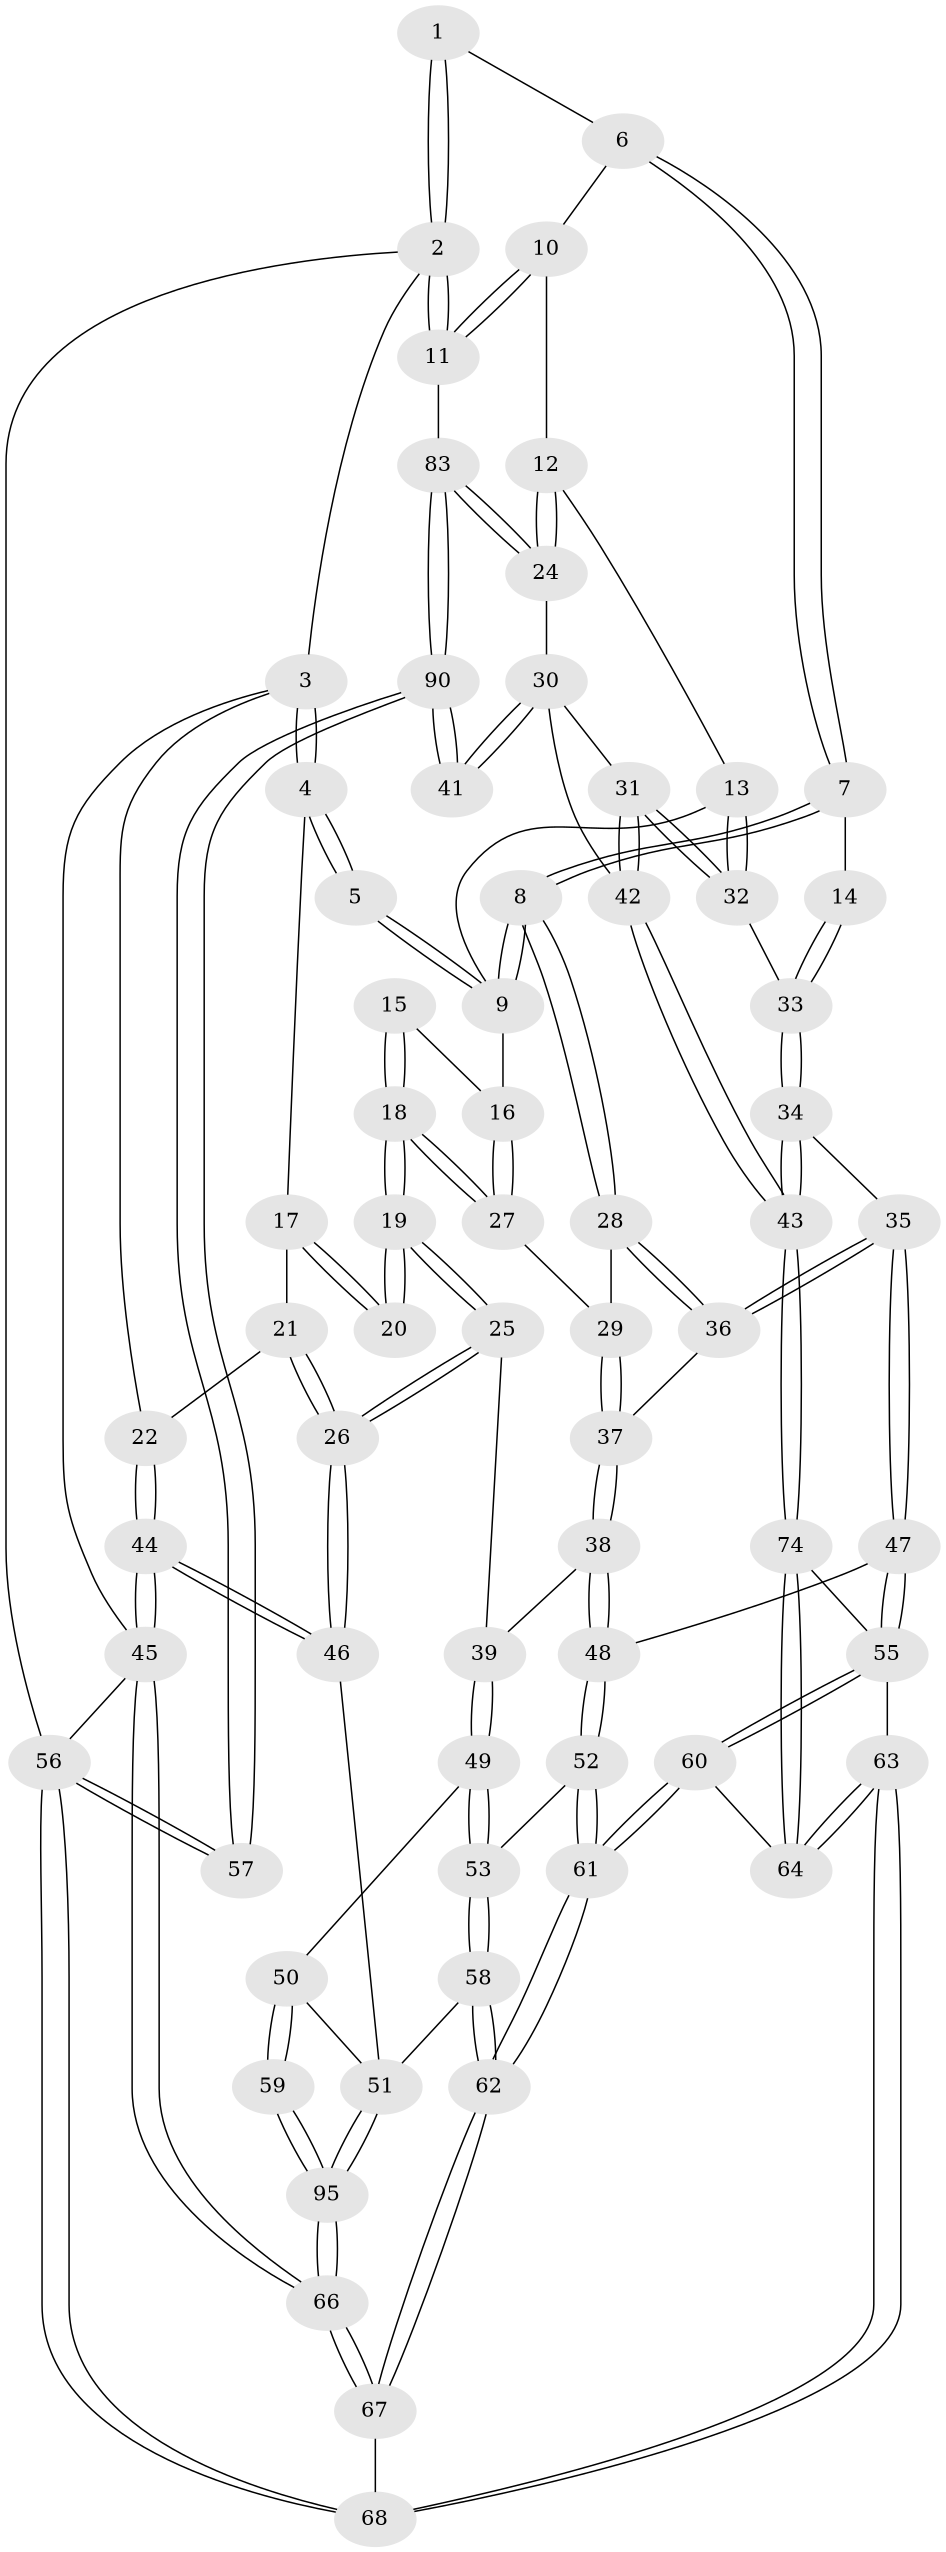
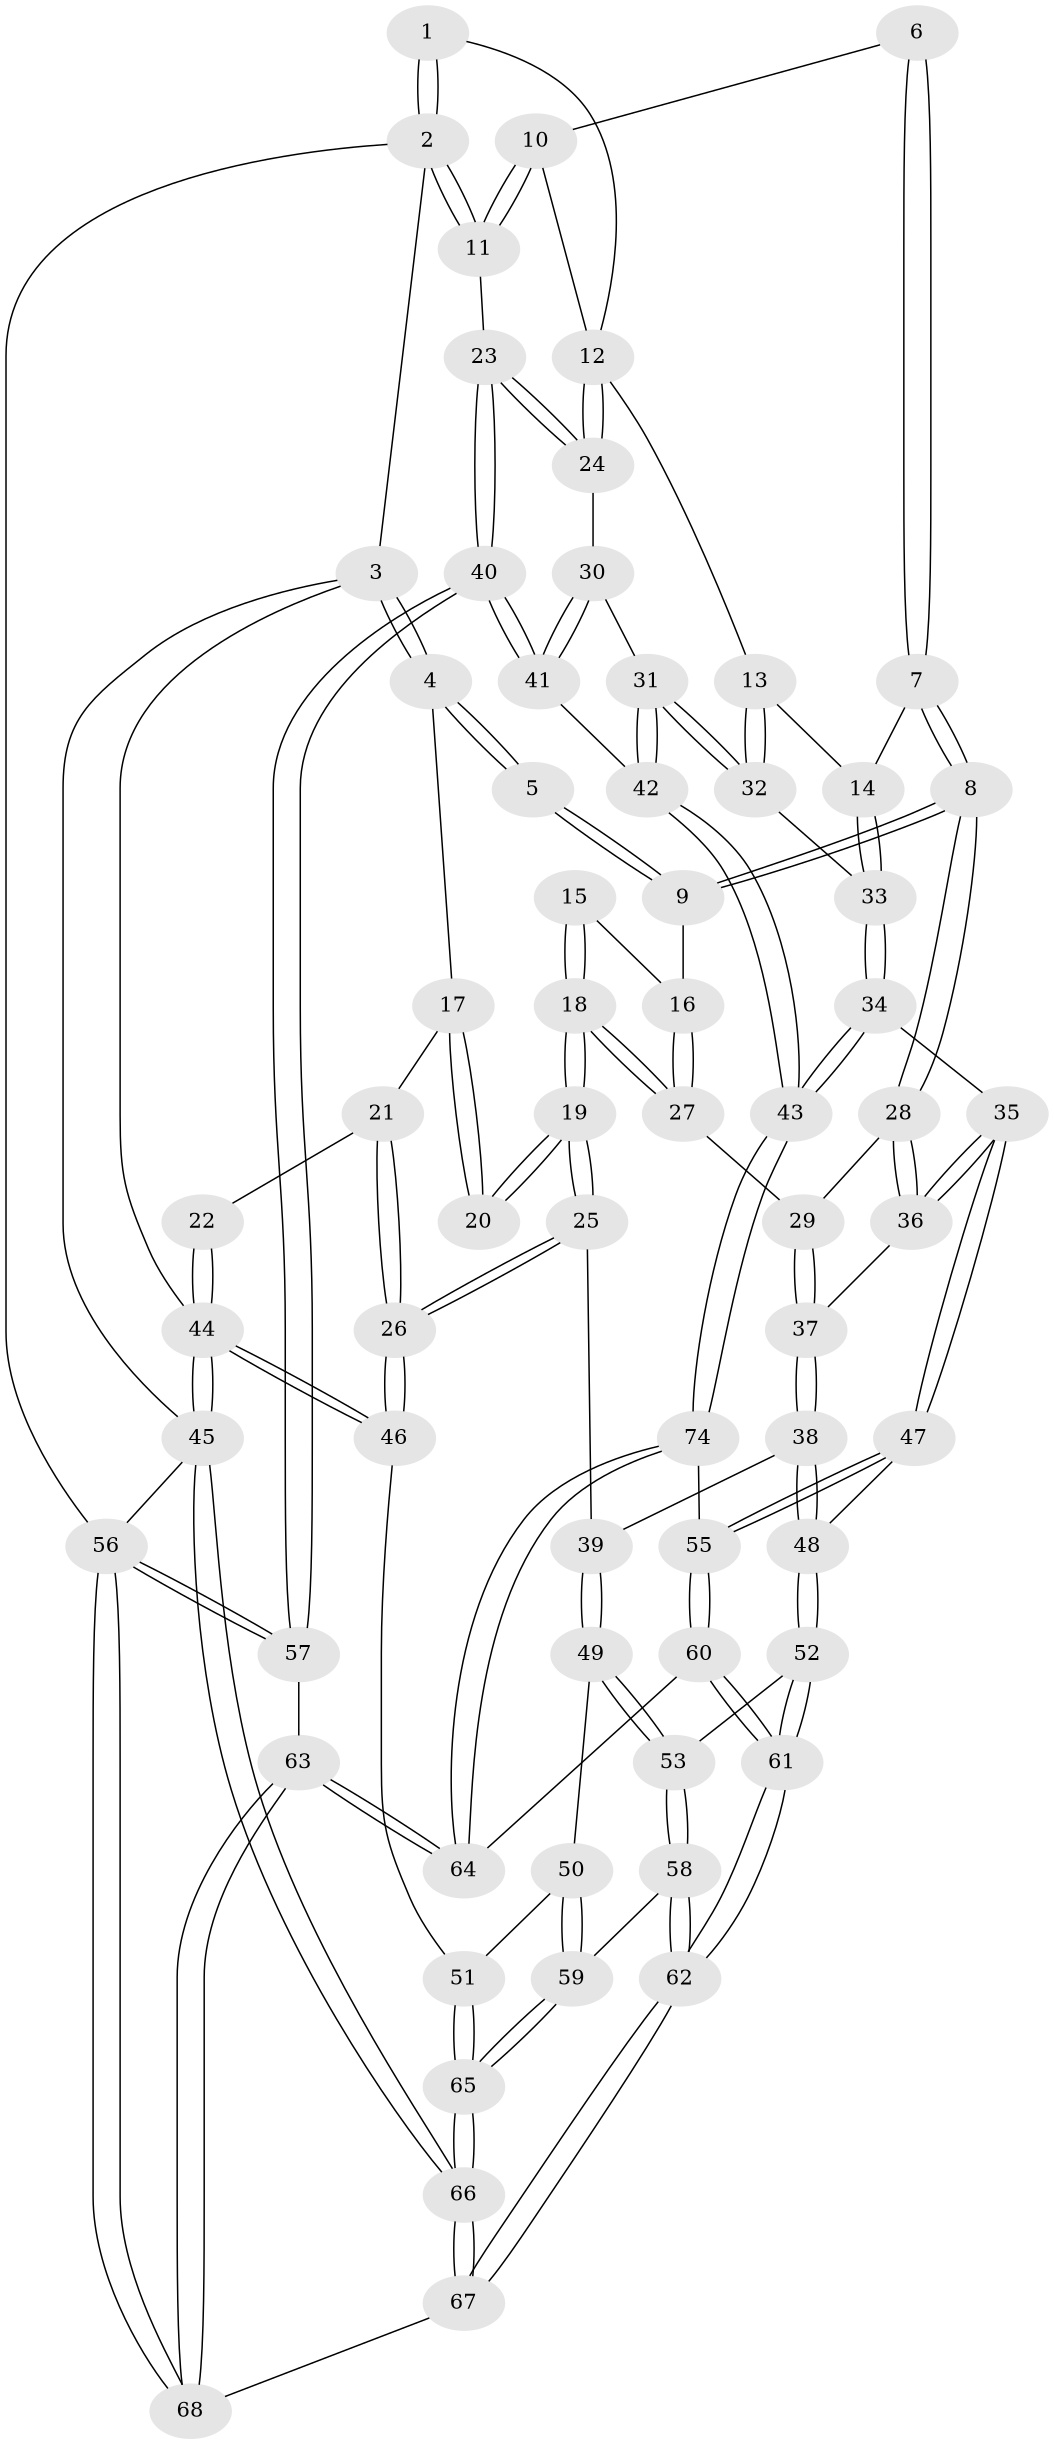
edge "1" -- "6": now "1" -- "12"
node "83": label "83" -> "23"
node "90": label "90" -> "40"
edge "30" -- "42": now "41" -- "42"
edge "13" -- "9": now "13" -- "14"
edge "3" -- "22": now "3" -- "44"
edge "55" -- "63": now "57" -- "63"
edge "58" -- "51": now "58" -- "59"
node "95": label "95" -> "65"
